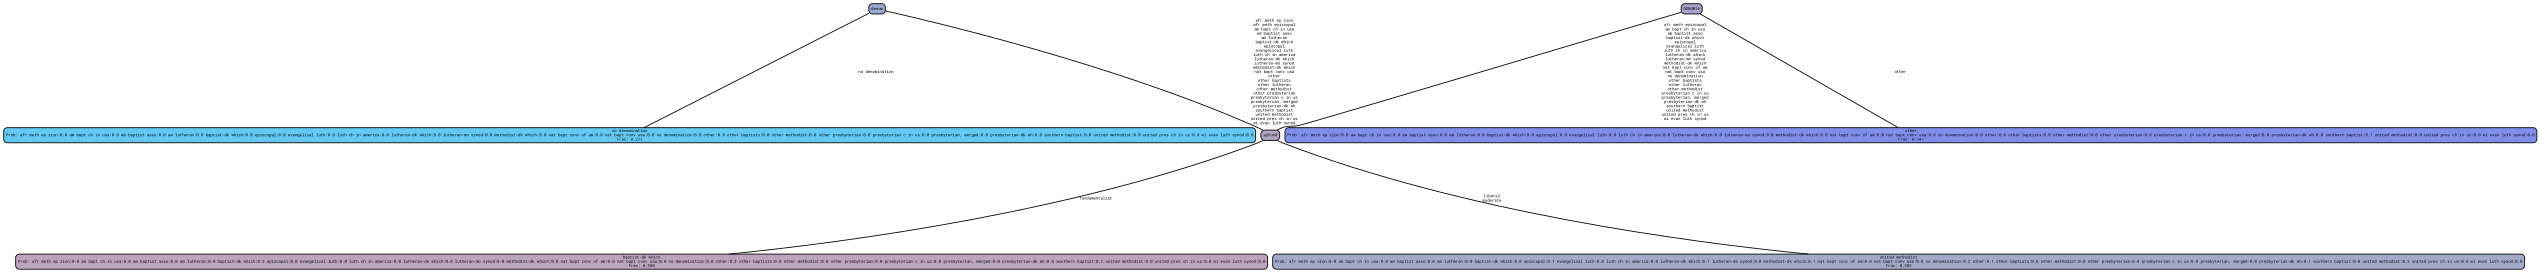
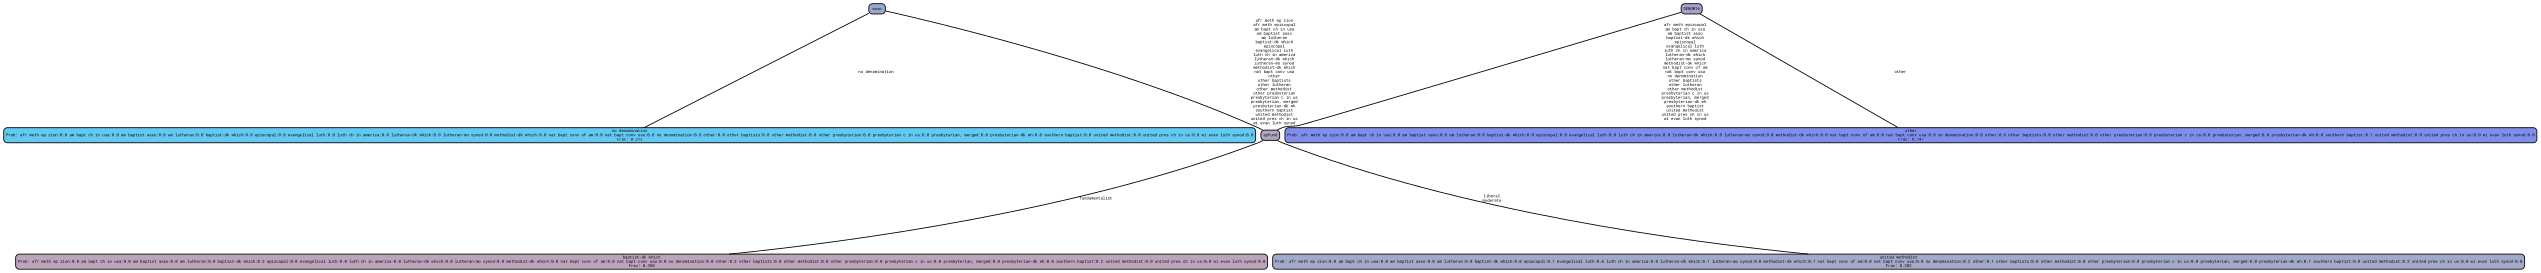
node "denom": label "denom" -> "asso"
